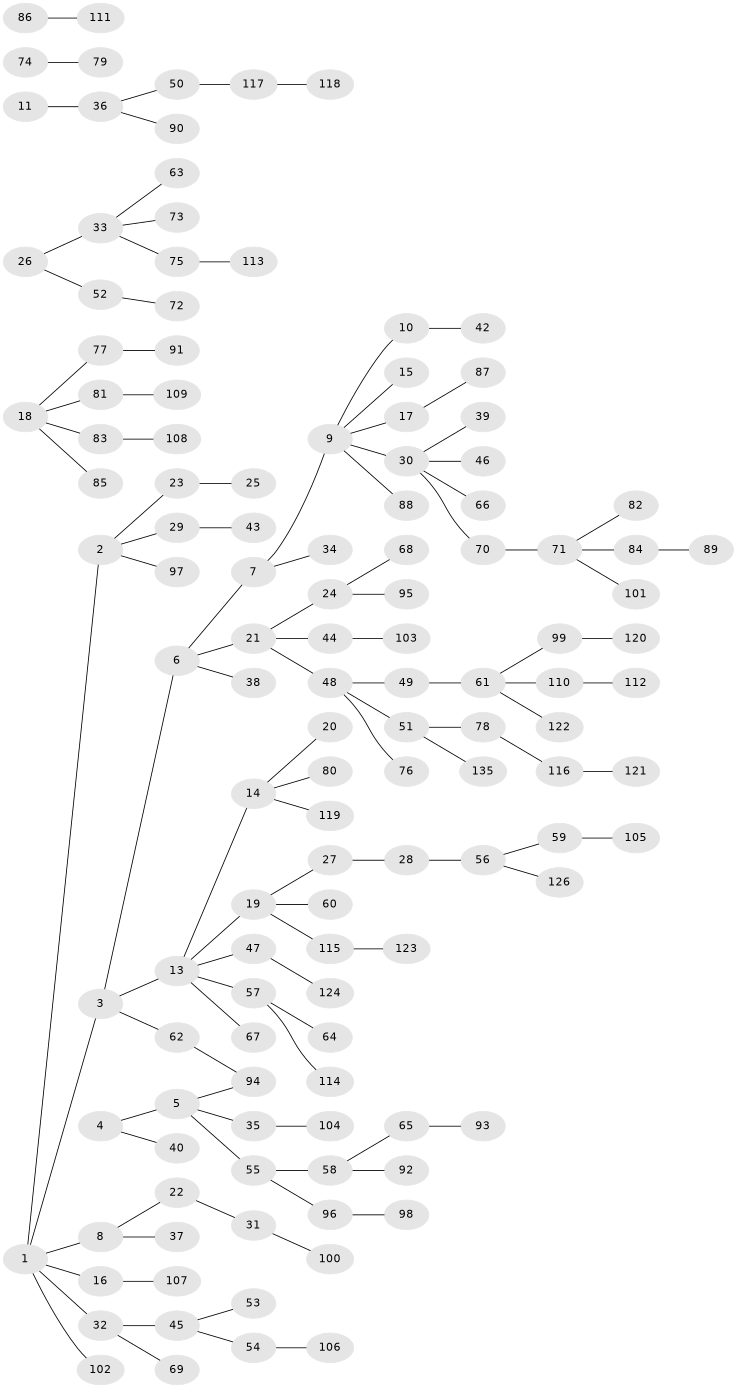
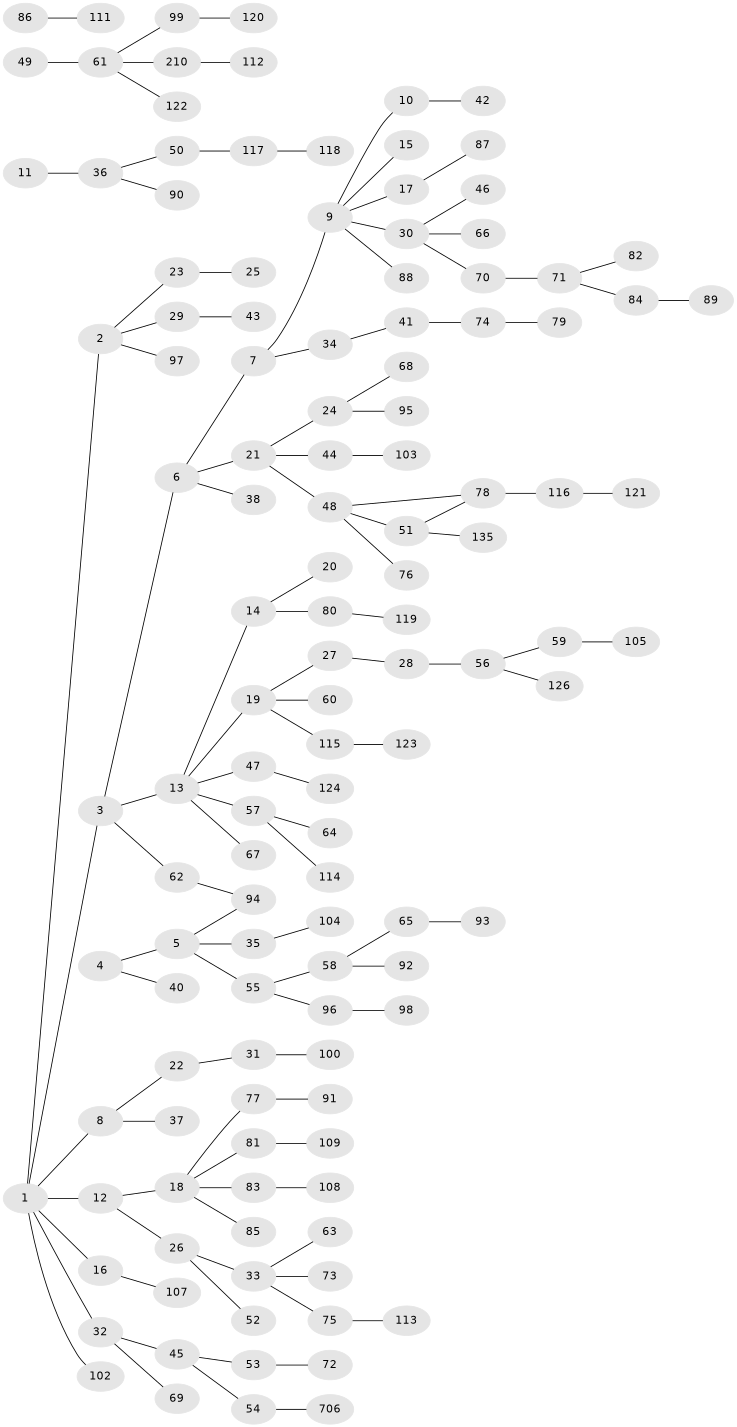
edge "52" -- "72": now "53" -- "72"
node "41": added
node "39": removed
node "101": removed
edge "48" -- "49": now "48" -- "78"
node "110": label "110" -> "210"
edge "14" -- "119": now "80" -- "119"
node "12": added
node "106": label "106" -> "706"
